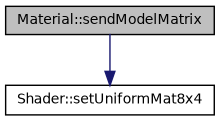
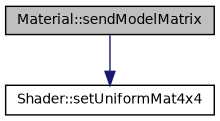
node "Shader::setUniformMat8x4": label "Shader::setUniformMat8x4" -> "Shader::setUniformMat4x4"
